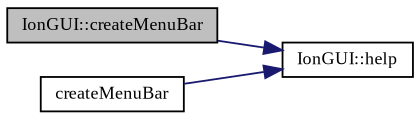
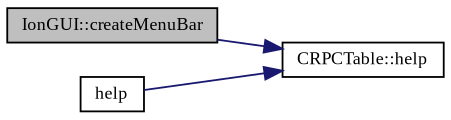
node "IonGUI::help": label "IonGUI::help" -> "CRPCTable::help"
node "createMenuBar": label "createMenuBar" -> "help"
